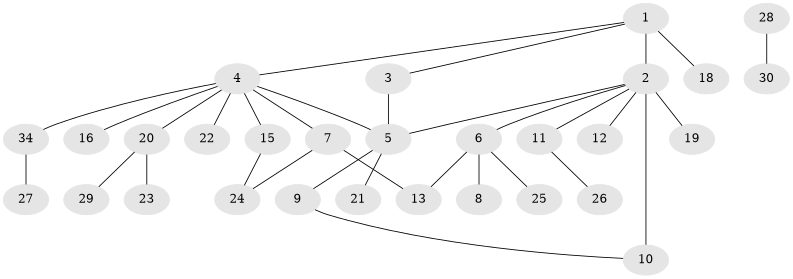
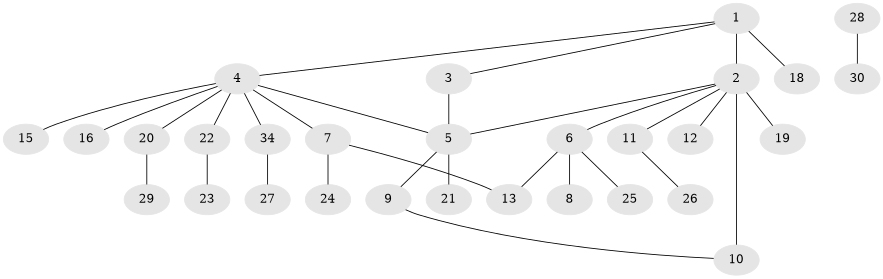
edge "15" -- "24": removed
edge "20" -- "23": now "22" -- "23"
